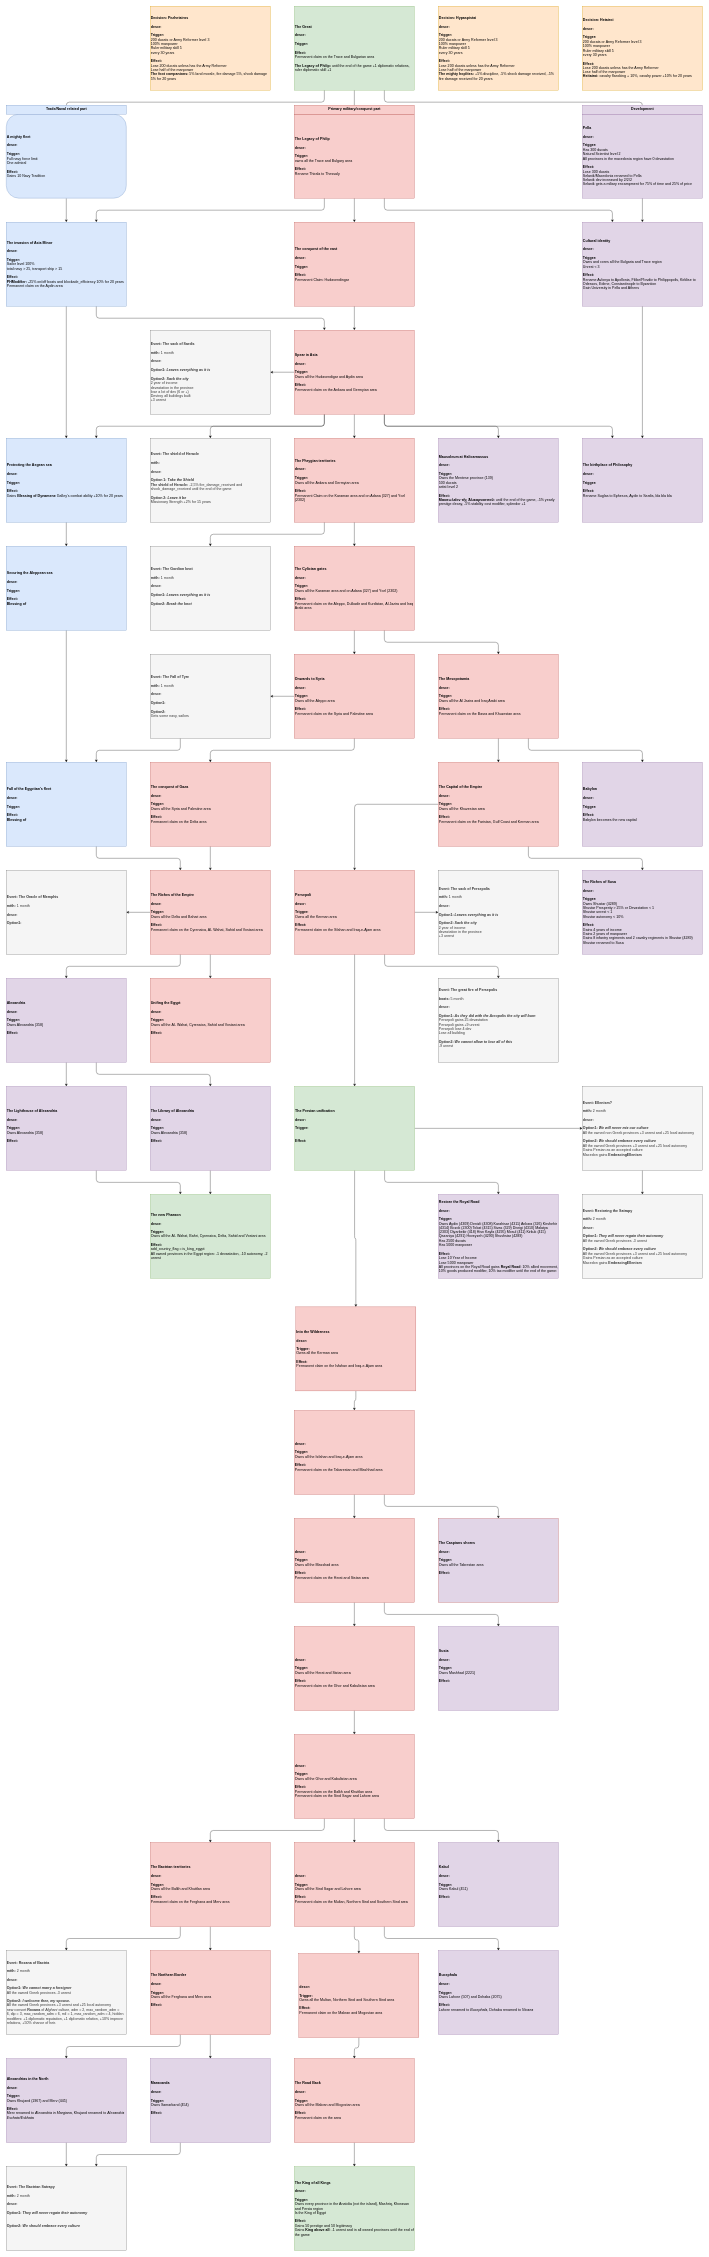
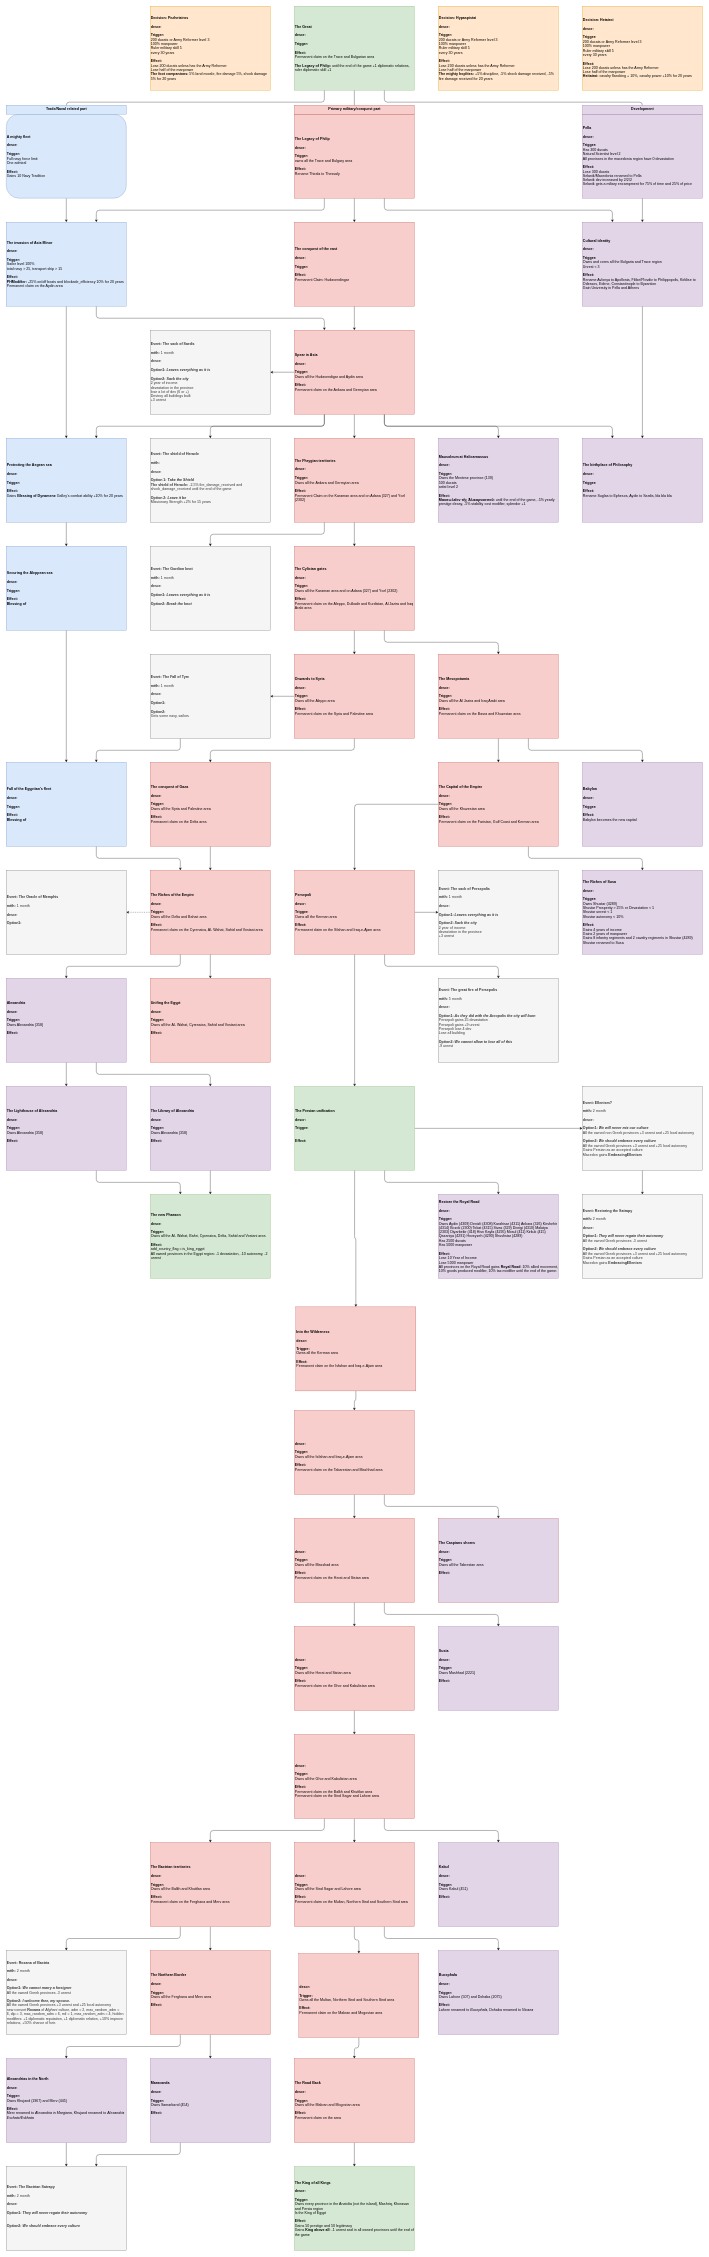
edge "The Riches of the Empire descr: Trigger: Owns all the Delta and Bahari area Effect: Permanent claim on the Cyrenaica, Al- Wahat, Sahid and Vostani area" -> "Event: The Oracle of Memphis mtth: 1 month descr: Option1:": style solid -> dashed
node "Event: The great fire of Persepolis boats: 5 month descr: Option1: As they did with the Acropolis the city will burn Persepoli gains 25 devastation Persepoli gains +9 unrest Persepoli lose 4 dev Lose all building Option2: We cannot allow to lose all of this -9 unrest": label "Event: The great fire of Persepolis boats: 5 month descr: Option1: As they did with the Acropolis the city will burn Persepoli gains 25 devastation Persepoli gains +9 unrest Persepoli lose 4 dev Lose all building Option2: We cannot allow to lose all of this -9 unrest" -> "Event: The great fire of Persepolis mtth: 5 month descr: Option1: As they did with the Acropolis the city will burn Persepoli gains 25 devastation Persepoli gains +9 unrest Persepoli lose 4 dev Lose all building Option2: We cannot allow to lose all of this -9 unrest"
